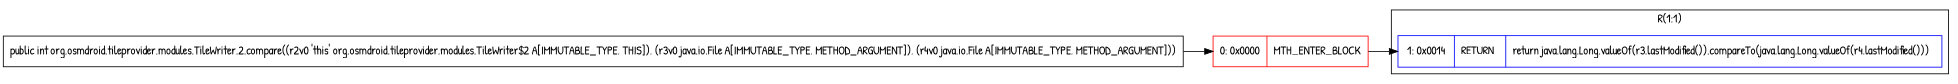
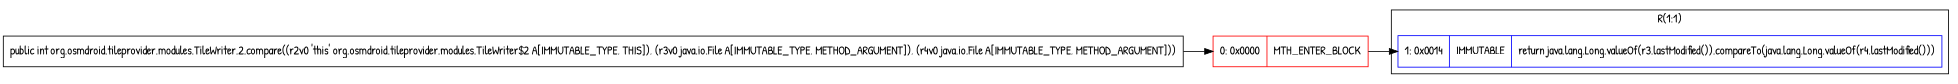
node "1: 0x0014": text "RETURN" -> "IMMUTABLE"
